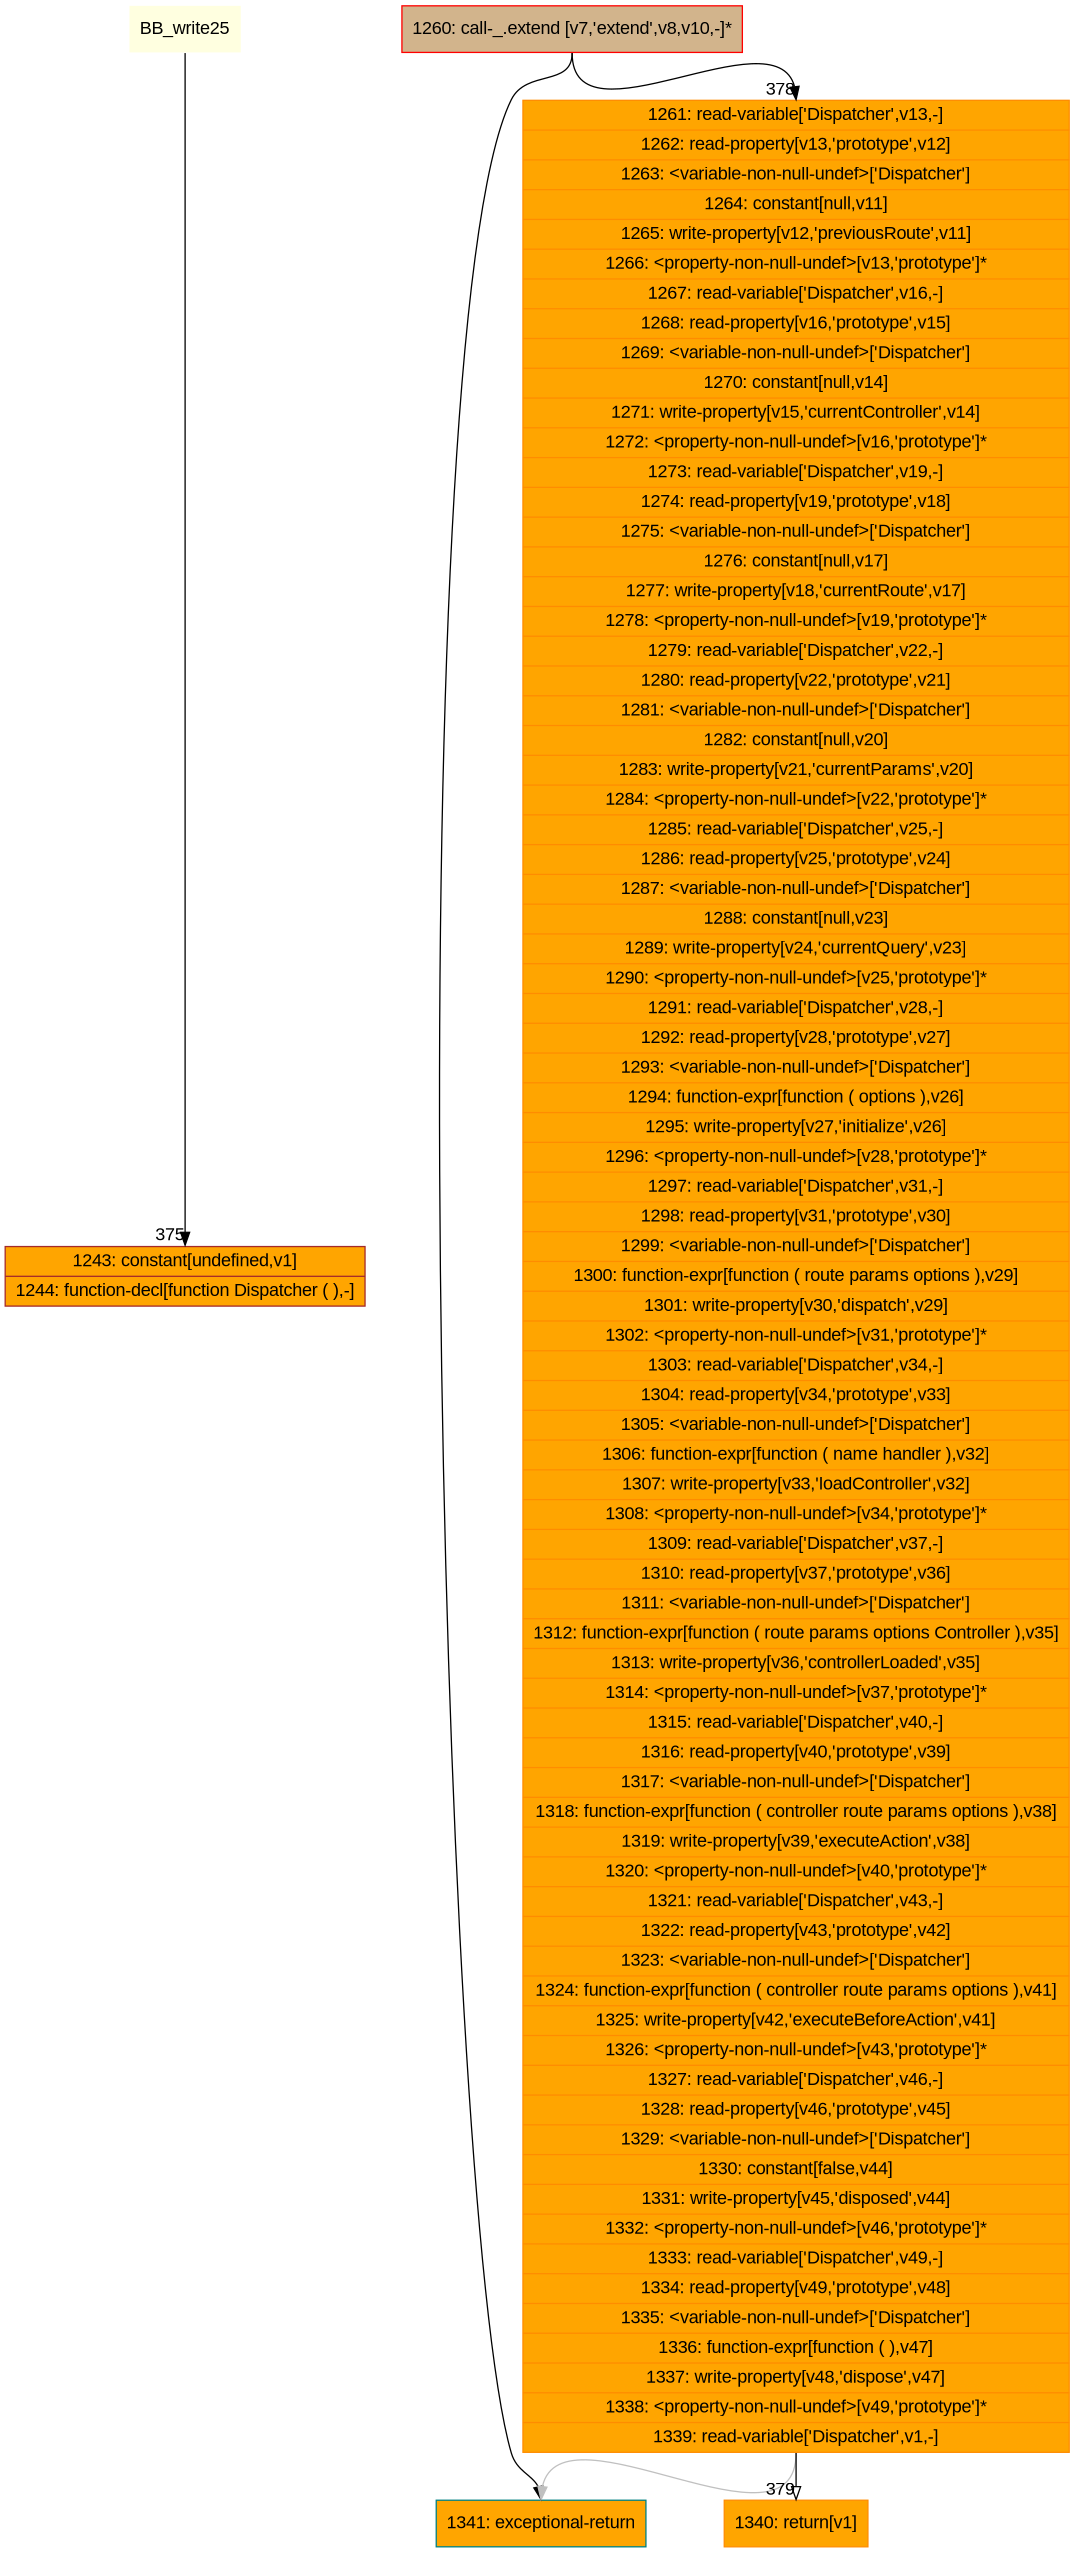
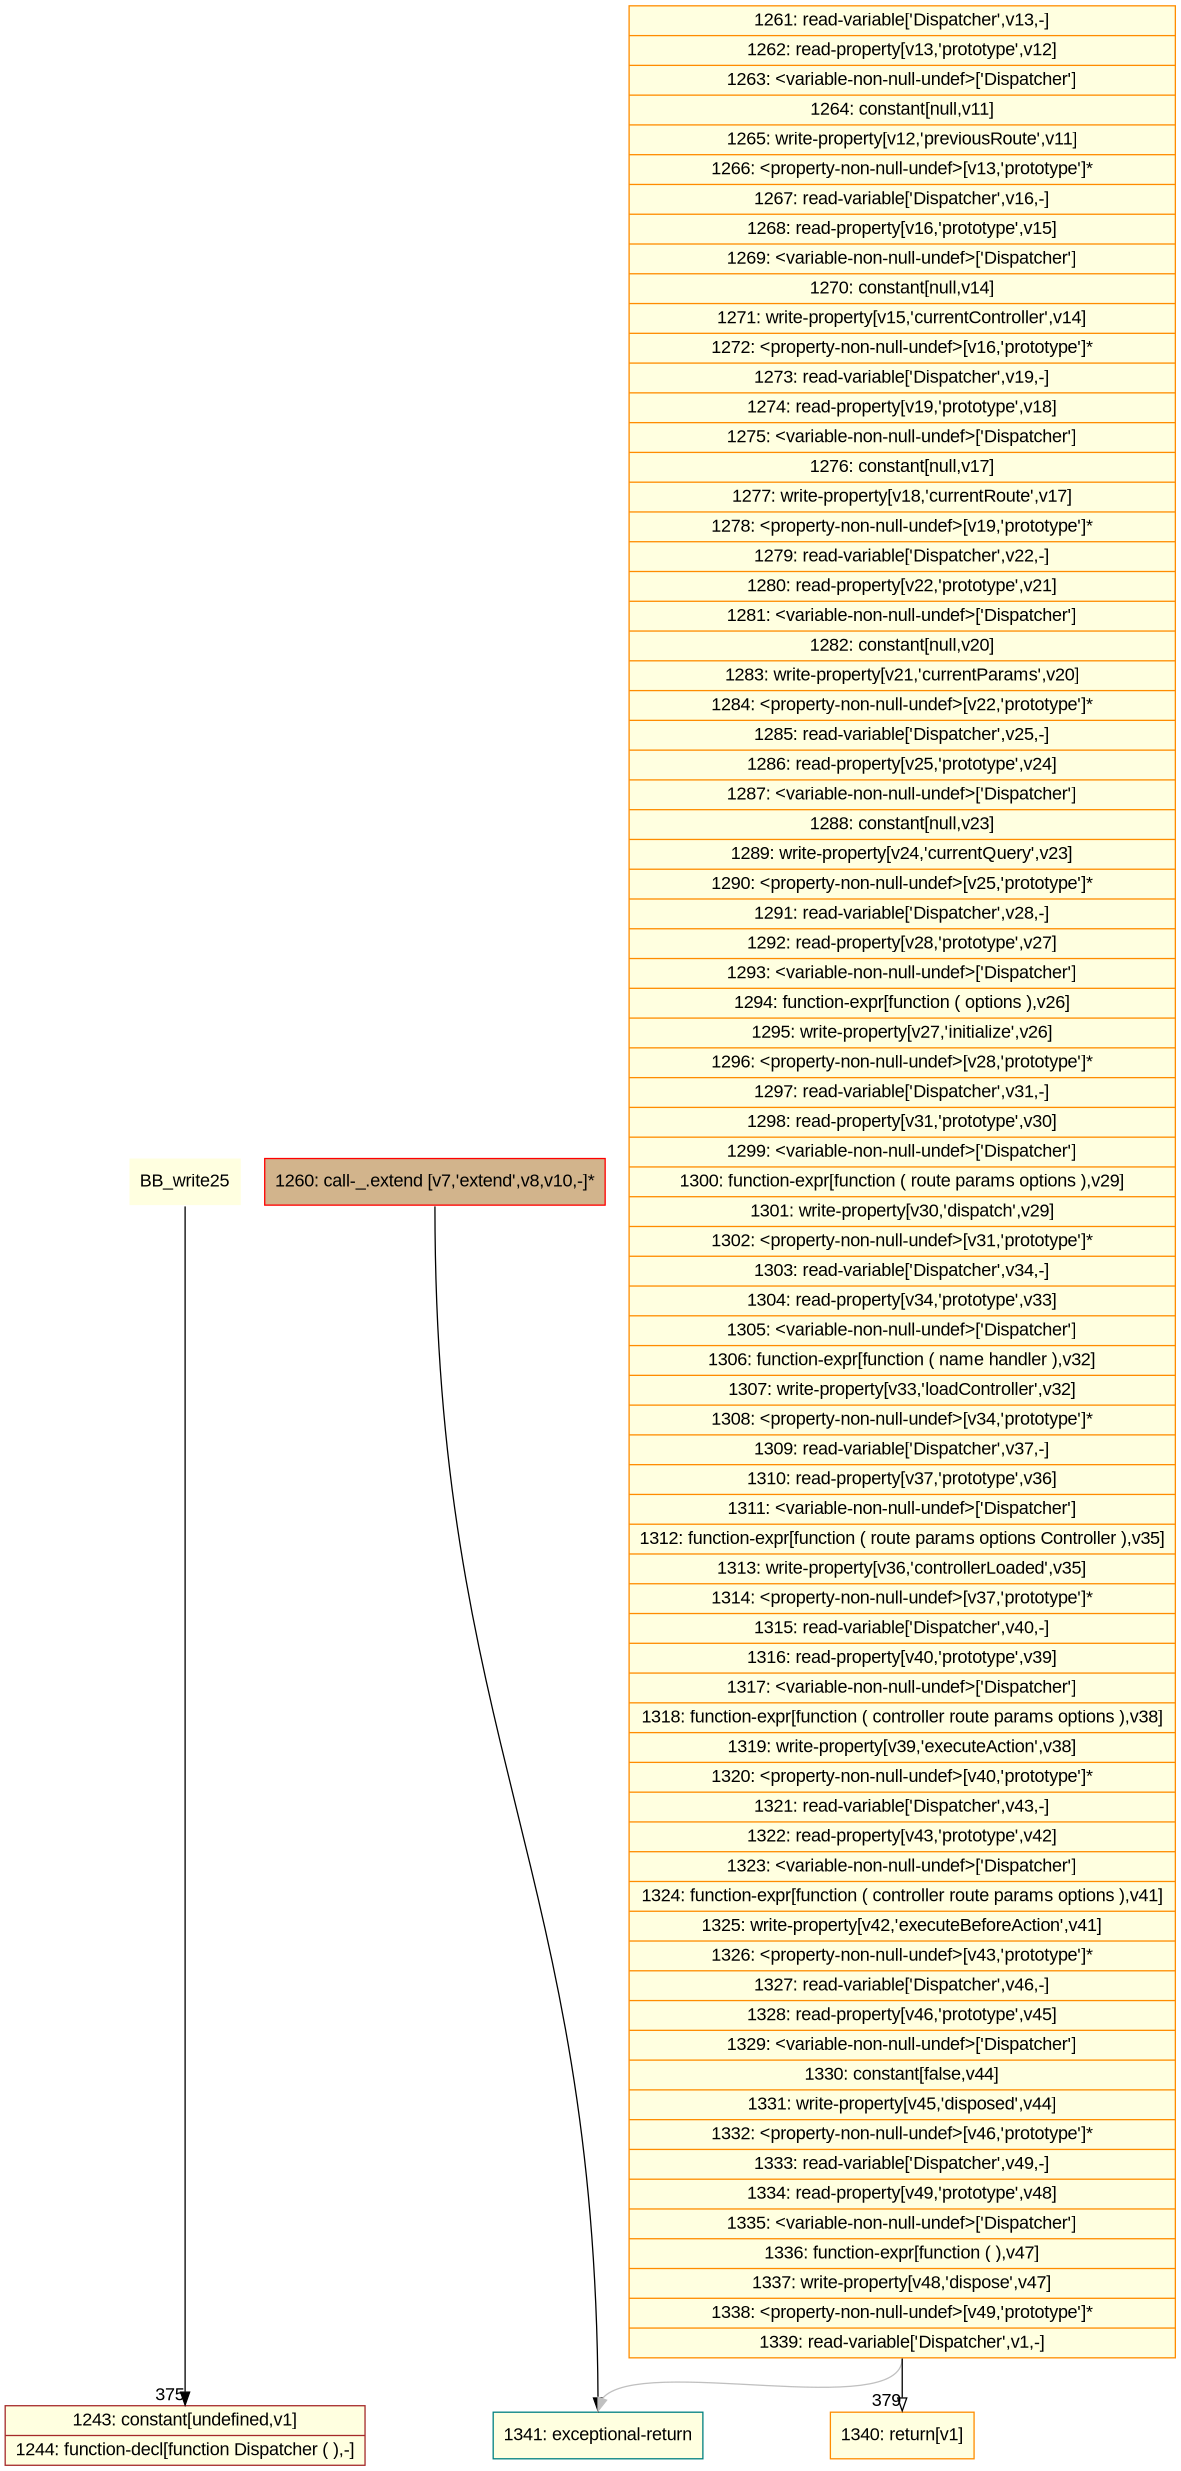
edge "1260: call-_.extend [v7,'extend',v8,v10,-]*" -> "1261: read-variable['Dispatcher',v13,-]": removed
node "1243: constant[undefined,v1]": fillcolor orange -> lightyellow
node "1261: read-variable['Dispatcher',v13,-]": fillcolor orange -> lightyellow
node "1341: exceptional-return": fillcolor orange -> lightyellow
node "1340: return[v1]": fillcolor orange -> lightyellow
